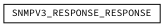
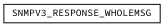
node "SNMPV3_RESPONSE_RESPONSE": label "SNMPV3_RESPONSE_RESPONSE" -> "SNMPV3_RESPONSE_WHOLEMSG"
